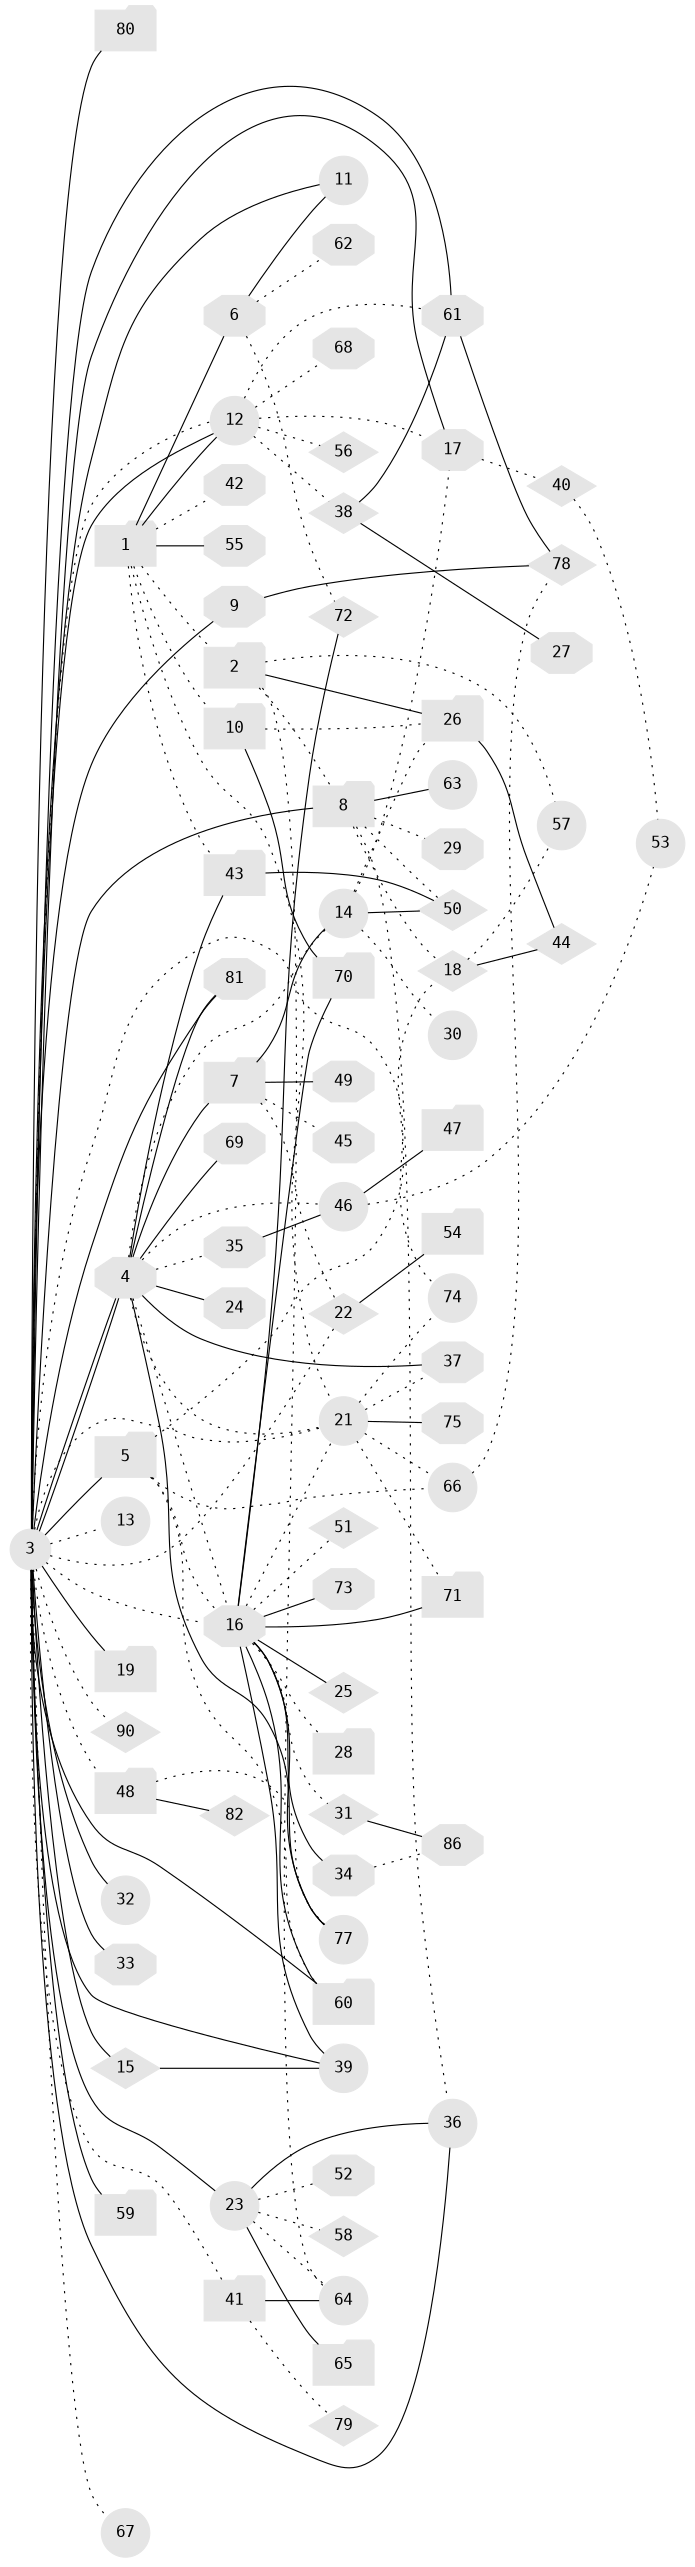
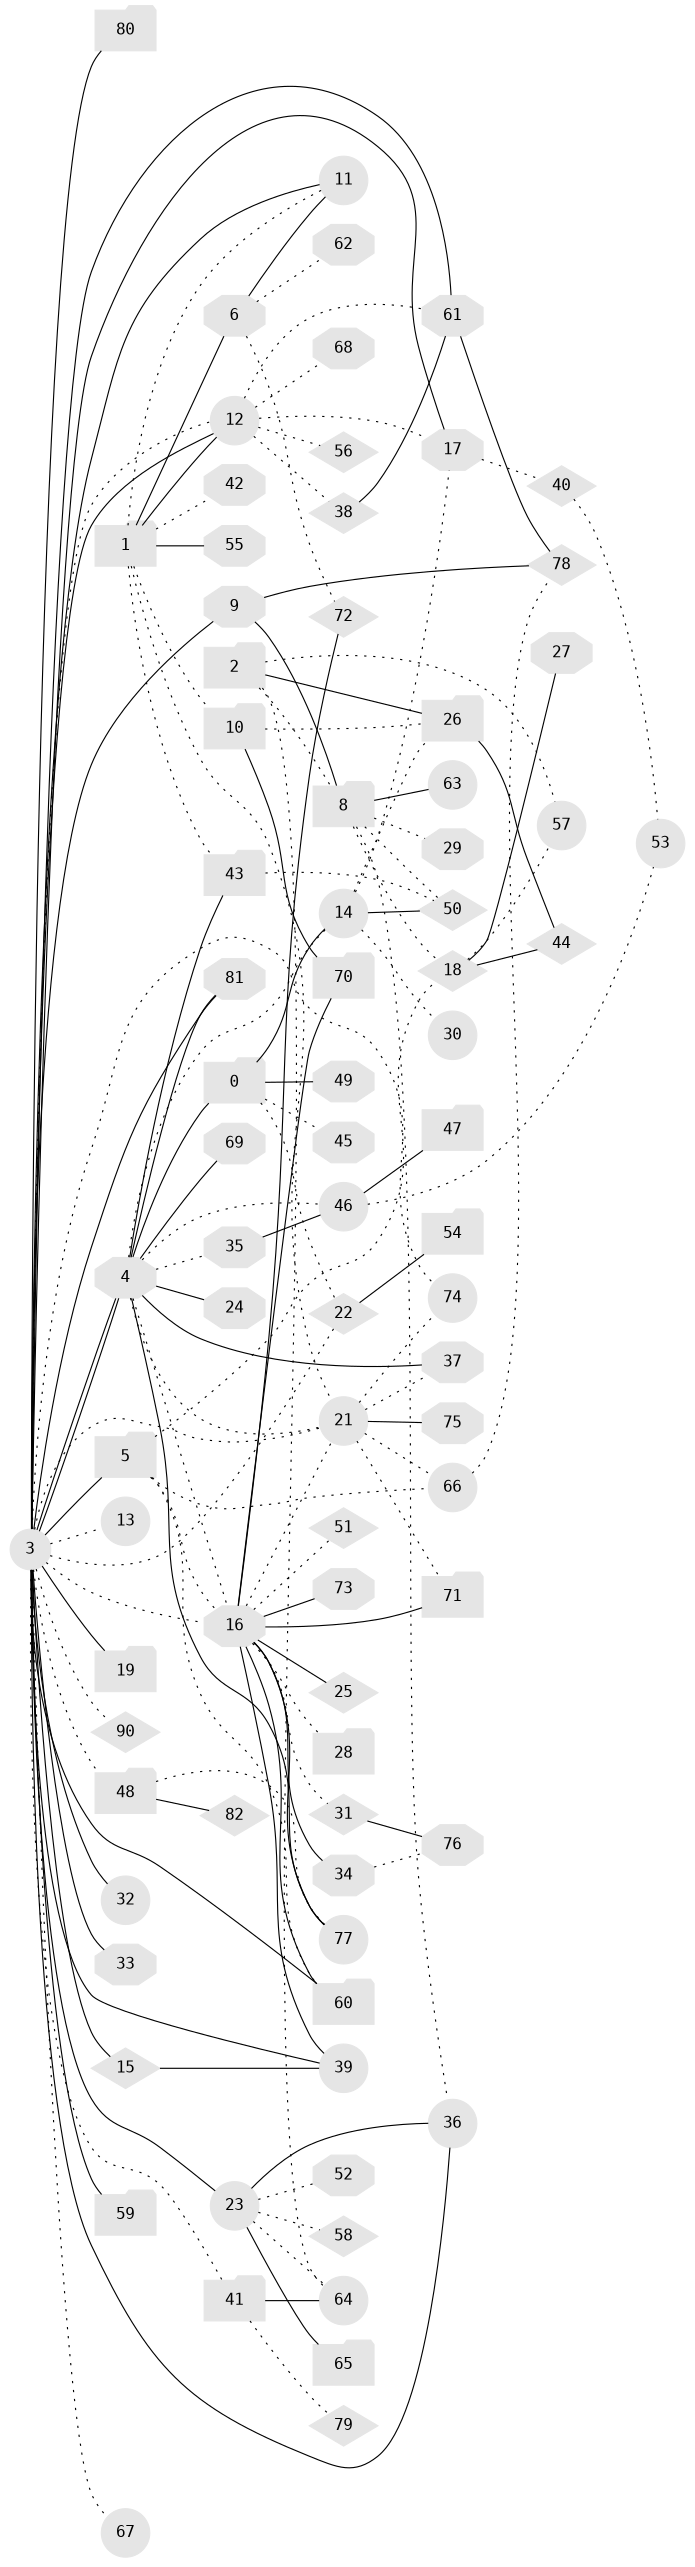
edge "38" -- "27": now "18" -- "27"
edge "1" -- "2": now "1" -- "11"
edge "43" -- "50": style solid -> dotted
node "7": label "7" -> "0"
edge "8" -- "3": now "8" -- "9"
node "86": label "86" -> "76"
